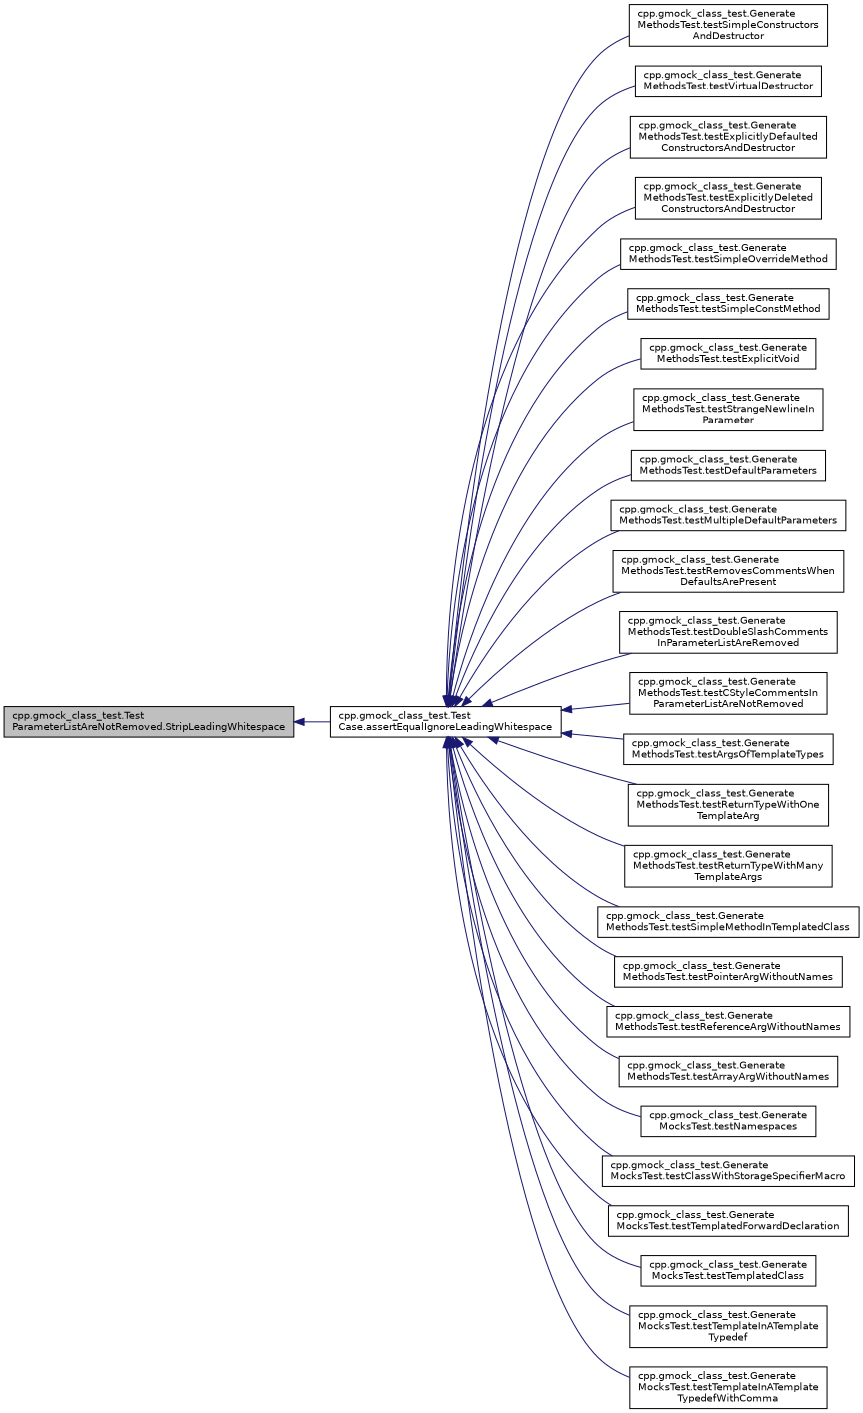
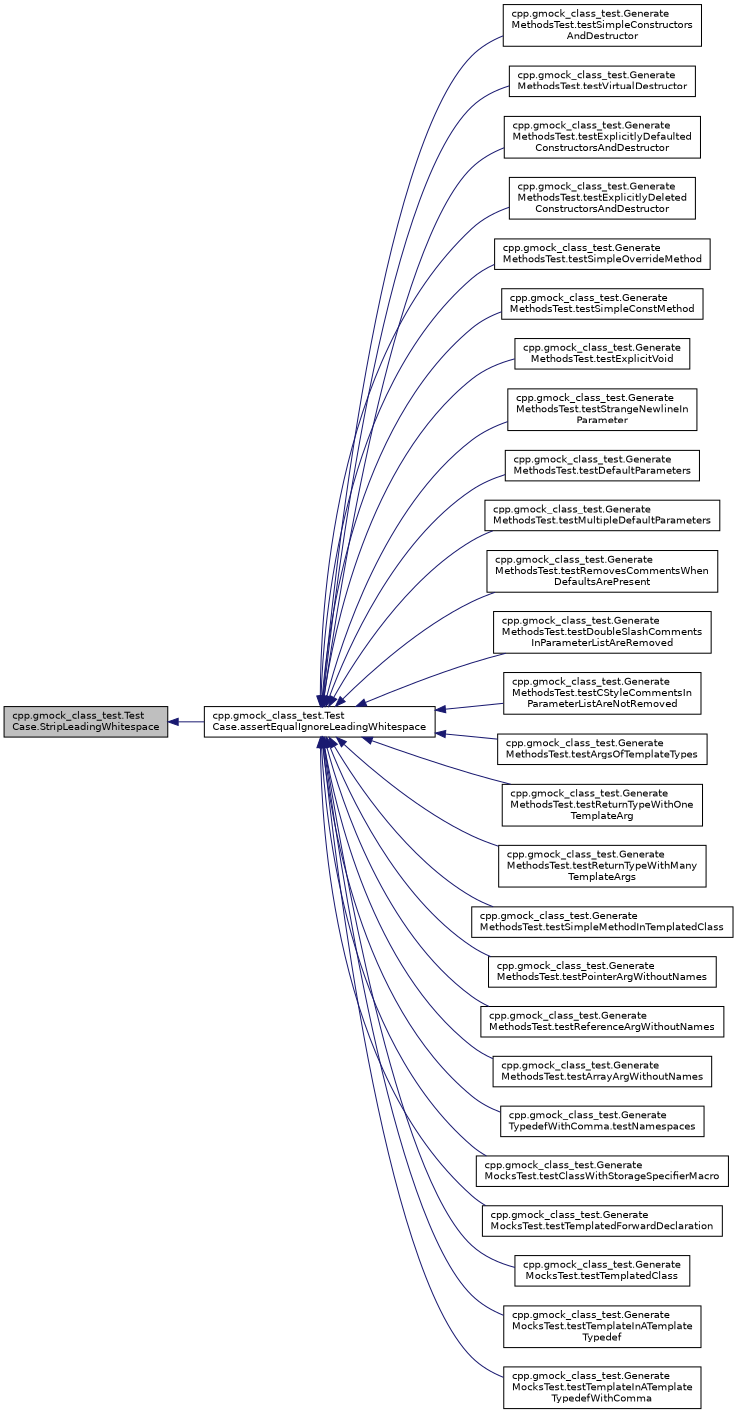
node "cpp.gmock_class_test.Test ParameterListAreNotRemoved.StripLeadingWhitespace": label "cpp.gmock_class_test.Test ParameterListAreNotRemoved.StripLeadingWhitespace" -> "cpp.gmock_class_test.Test Case.StripLeadingWhitespace"
node "cpp.gmock_class_test.Generate MocksTest.testNamespaces": label "cpp.gmock_class_test.Generate MocksTest.testNamespaces" -> "cpp.gmock_class_test.Generate TypedefWithComma.testNamespaces"
